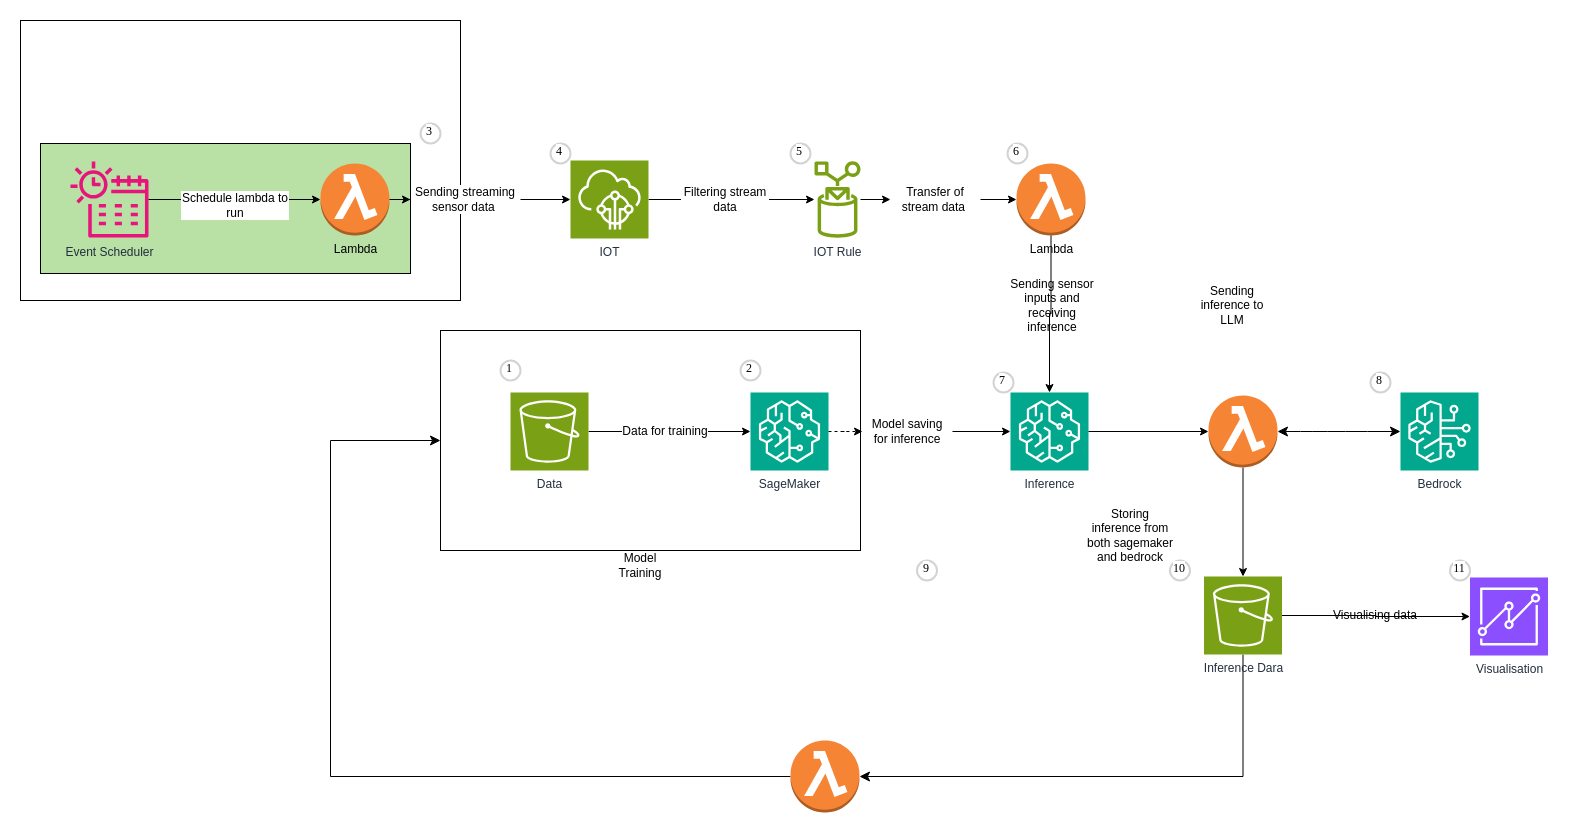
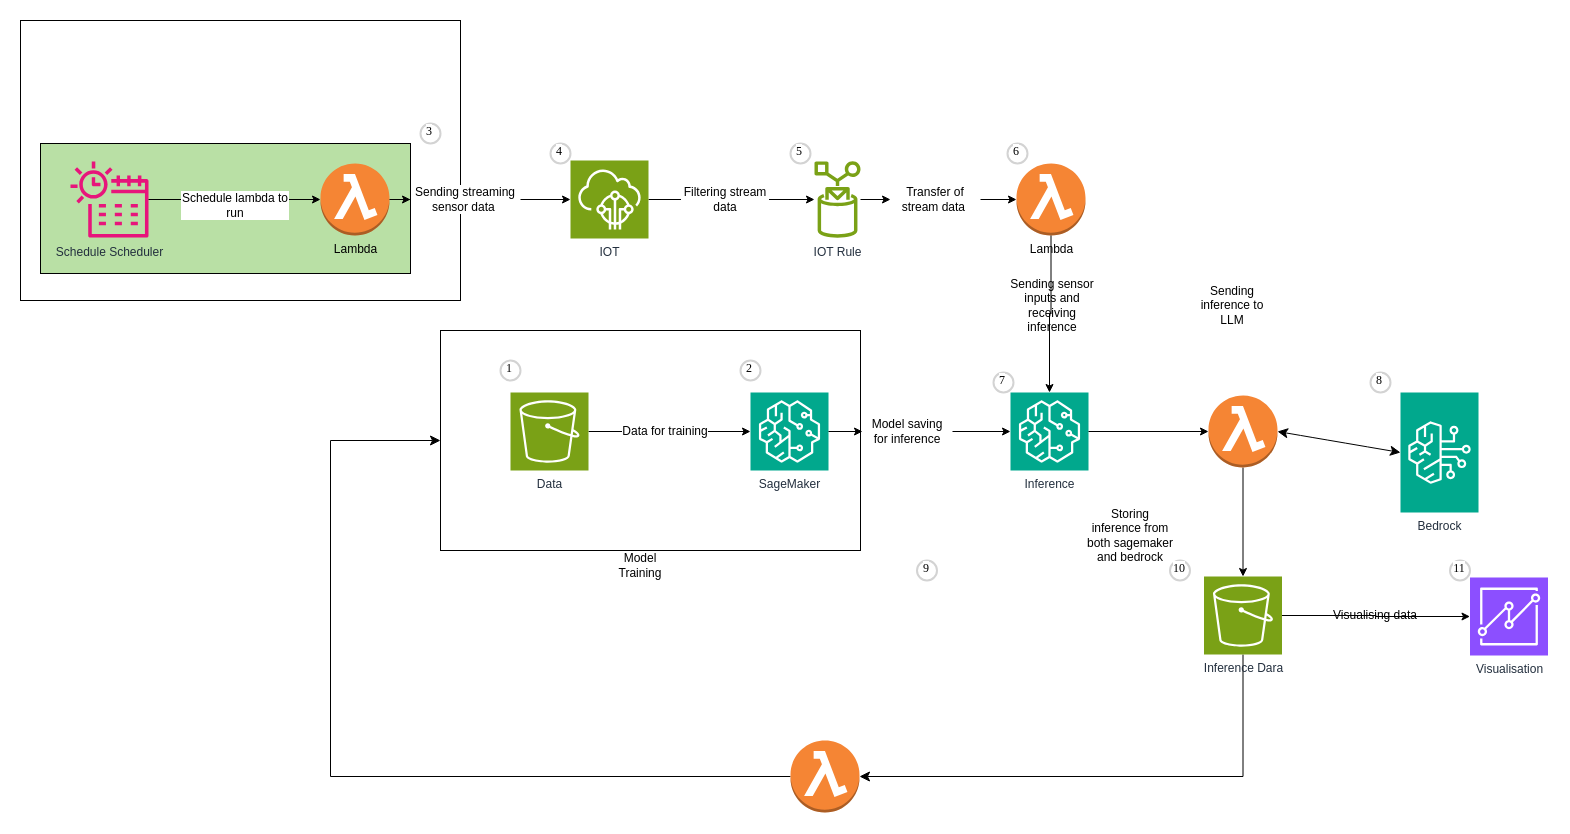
node "Event Scheduler": label "Event Scheduler" -> "Schedule Scheduler"
edge "SageMaker" -> "Model saving for inference": style dashed -> solid
node "Bedrock": size 78x78 -> 78x120
